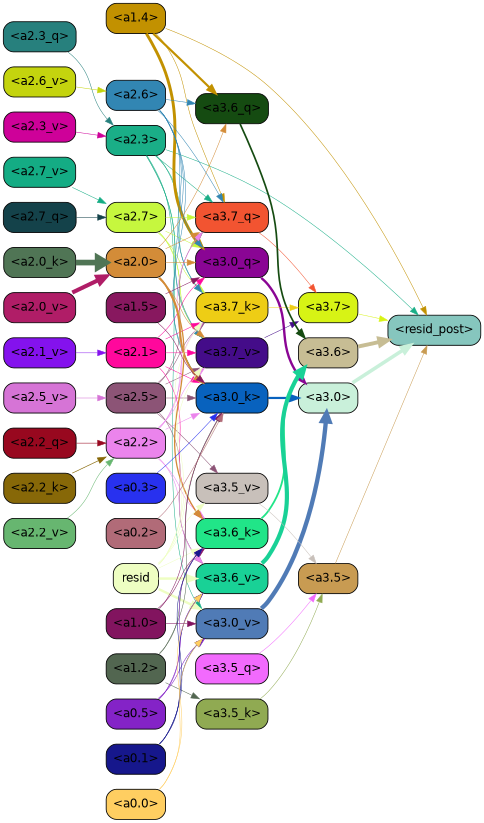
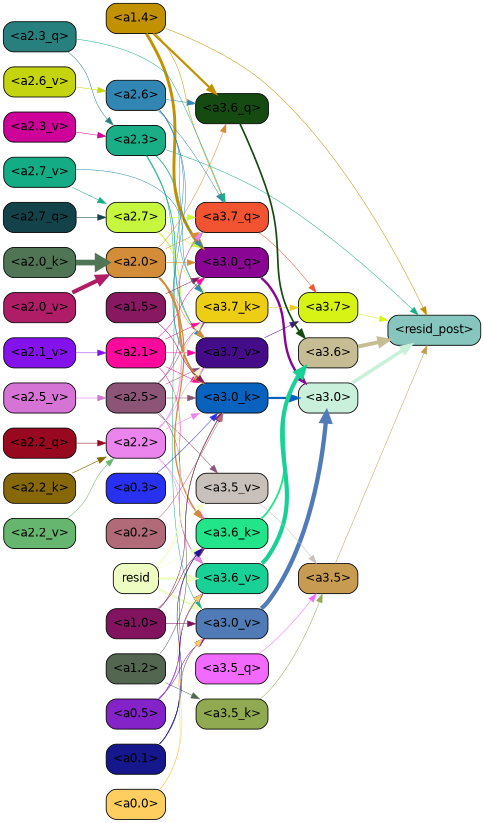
edge "<a2.3>" -> "<a3.7_q>": now "<a2.3_q>" -> "<a3.7_q>"
edge "<a2.6>" -> "<a3.7_k>": now "<a2.7_v>" -> "<a3.7_k>"
edge "<a1.2>" -> "<a3.6_k>": removed
